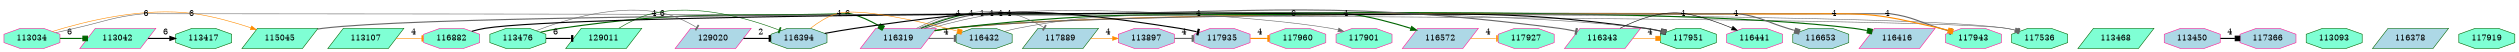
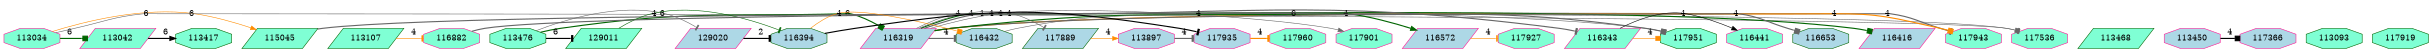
edge "116882" -> "117951": color black -> gray40
node "117536": color darkgreen -> deeppink
node "116378": removed
